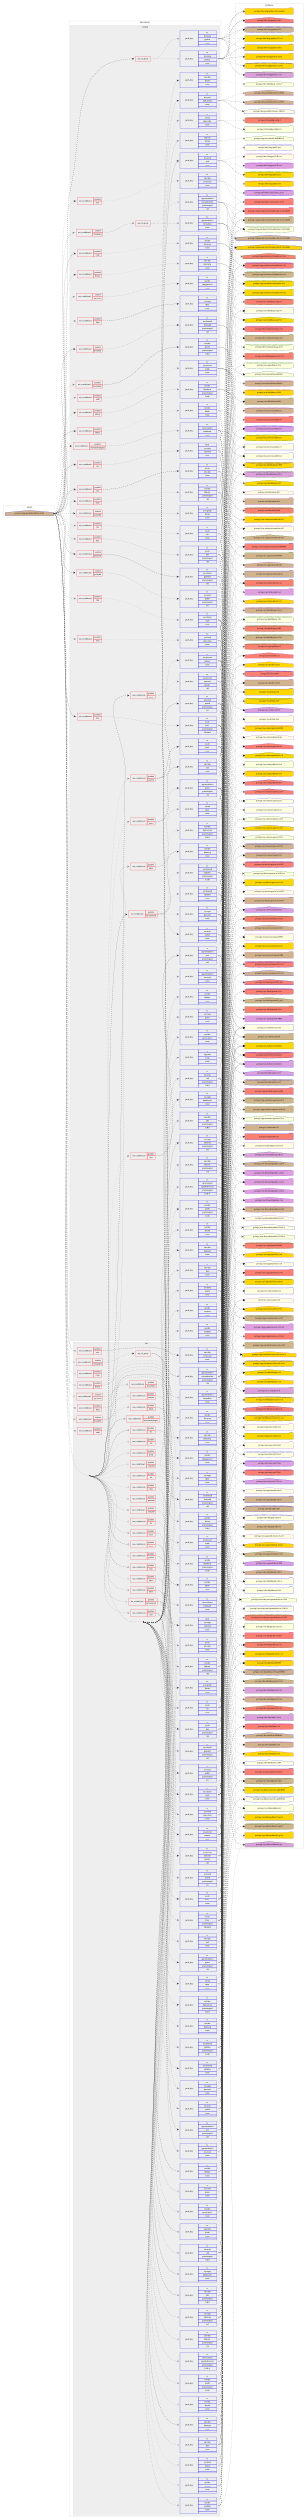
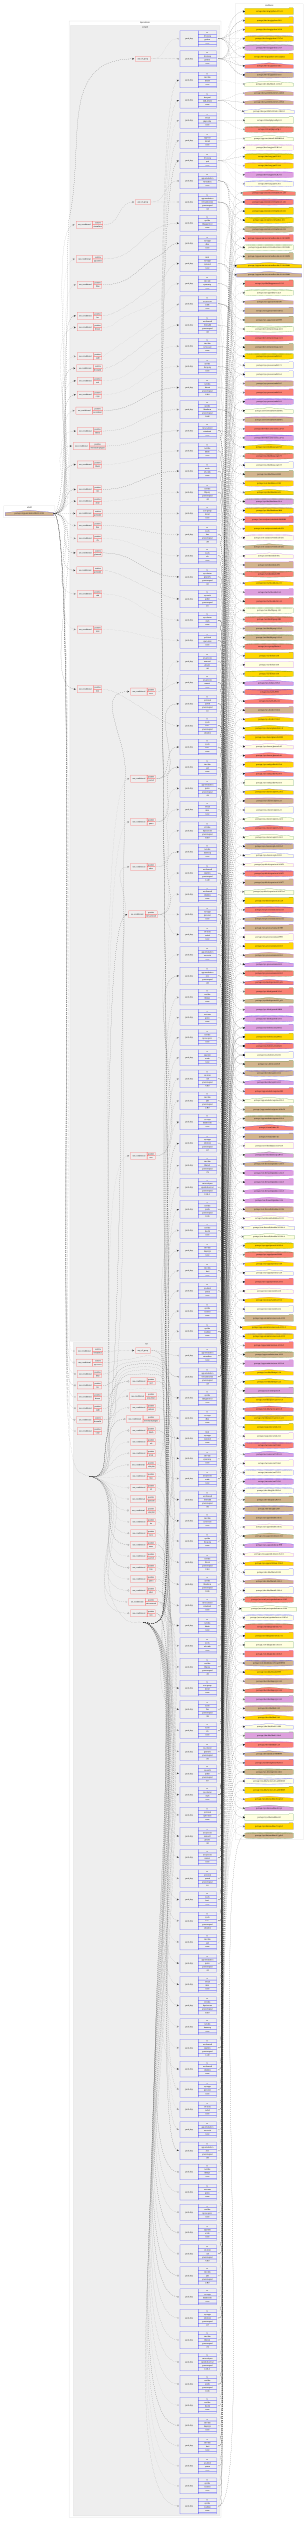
node "portage://sys-block/parted-3.3-r1": fillcolor salmon -> plum
node "portage://virtual/udev-215": shape folder -> house
node "devel://net-misc/radvd-2.18": label "devel://net-misc/radvd-2.18" -> "portage://net-misc/radvd-2.18"
node "portage://dev-libs/libgcrypt-1.8.3-r1": removed
node "portage://sys-libs/readline-8.0_p1-r1": shape folder -> house
